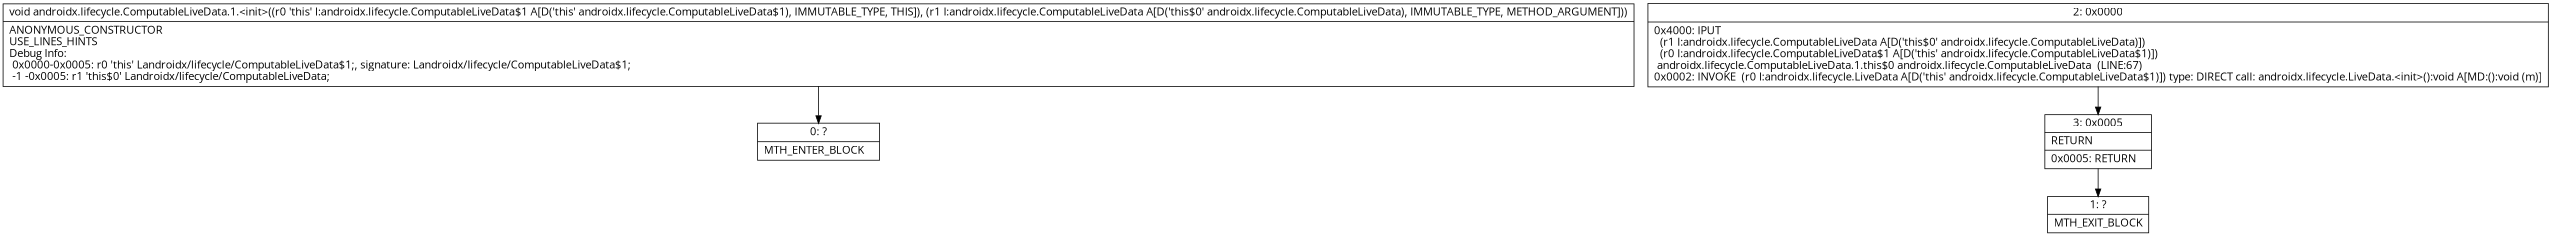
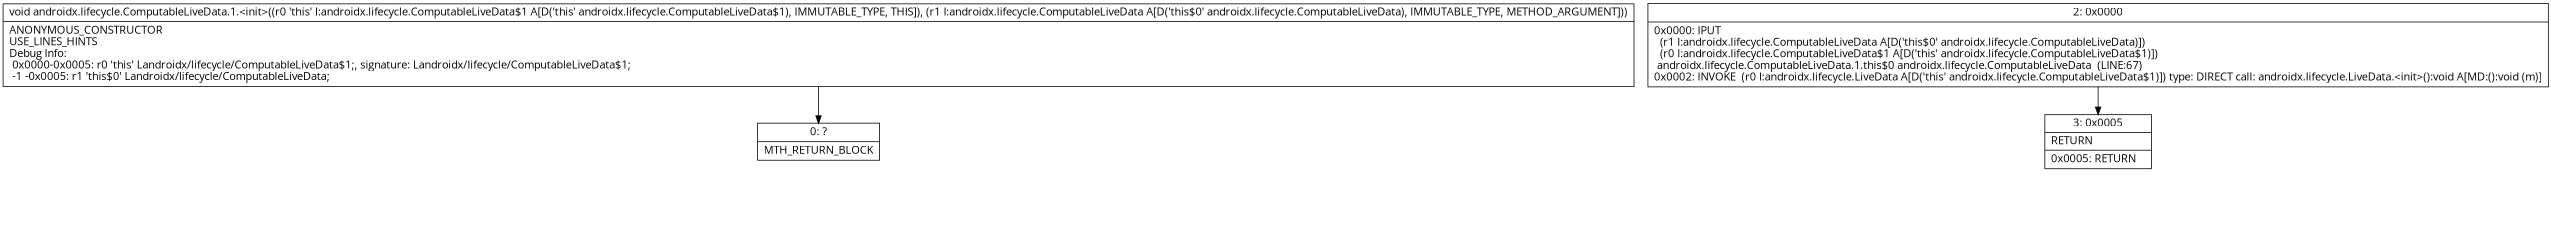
node "2: 0x0000": text "0x4000: IPUT" -> "0x0000: IPUT"
node "0: ?": text "MTH_ENTER_BLOCK" -> "MTH_RETURN_BLOCK"
node "1: ?": removed
